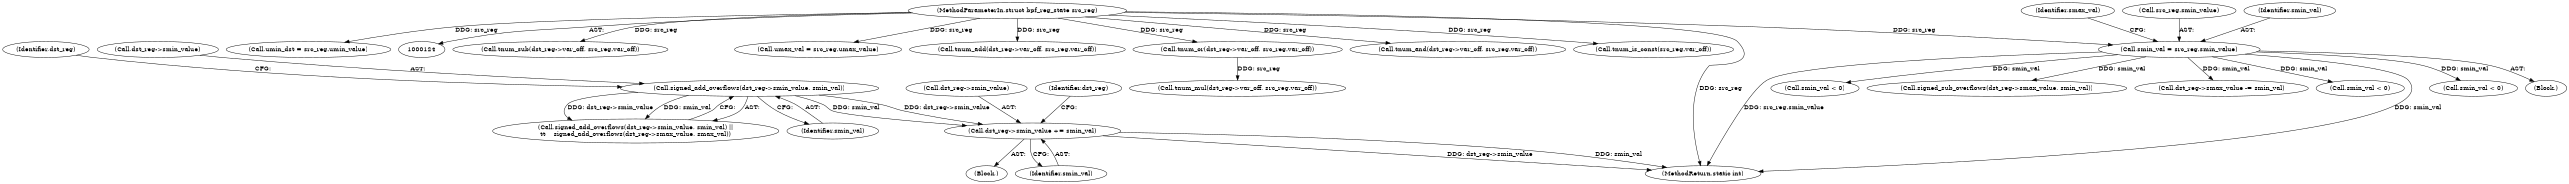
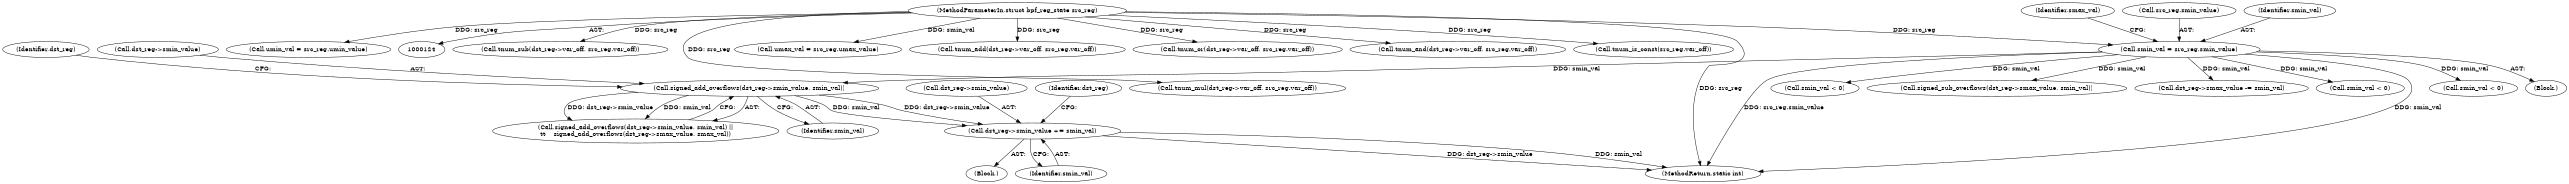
edge "(MethodParameterIn,struct bpf_reg_state src_reg)" -> "(Call,umax_val = src_reg.umax_value)": label "DDG: src_reg" -> "DDG: smin_val"
node "(Call,umin_dst = src_reg.umin_value)": label "(Call,umin_dst = src_reg.umin_value)" -> "(Call,umin_val = src_reg.umin_value)"
edge "(Call,tnum_or(dst_reg->var_off, src_reg.var_off))" -> "(Call,tnum_mul(dst_reg->var_off, src_reg.var_off))": now "(MethodParameterIn,struct bpf_reg_state src_reg)" -> "(Call,tnum_mul(dst_reg->var_off, src_reg.var_off))"
edge "(Call,smin_val = src_reg.smin_value)" -> "(Call,signed_add_overflows(dst_reg->smin_value, smin_val))": added, label "DDG: smin_val"
